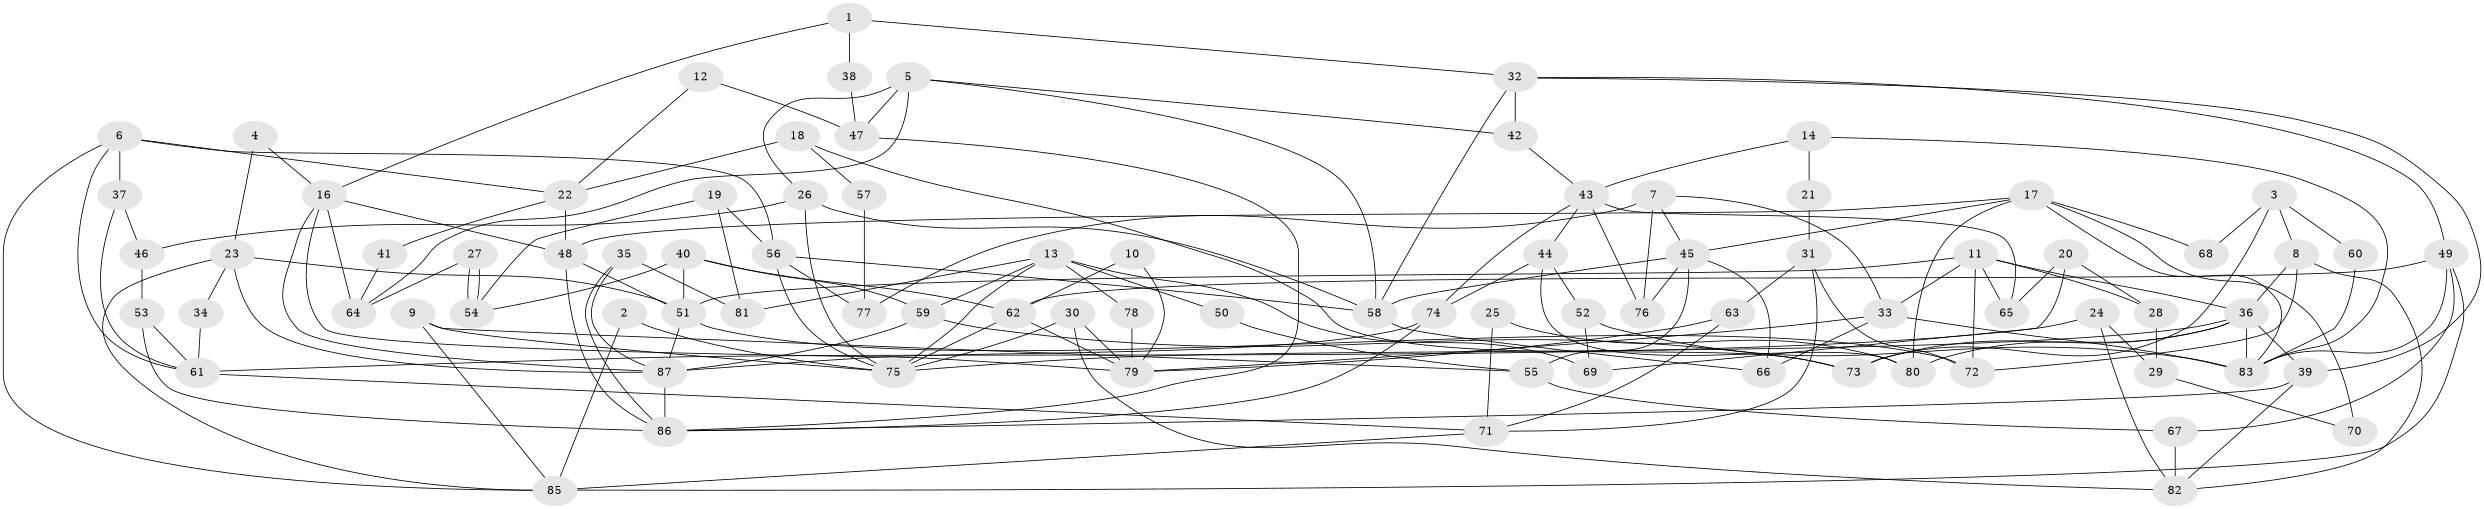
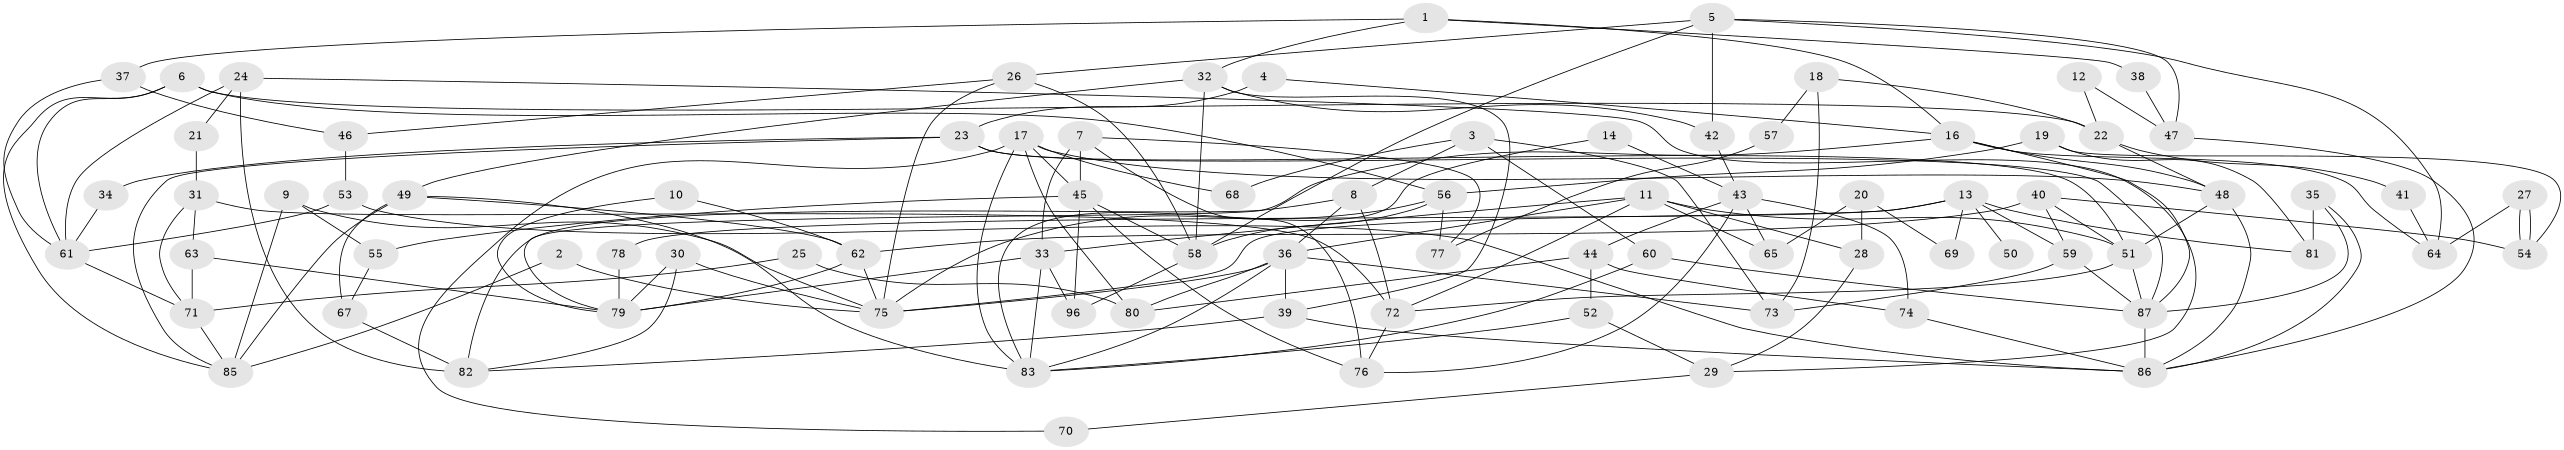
edge "6" -- "37": now "1" -- "37"
edge "14" -- "21": now "24" -- "21"
edge "52" -- "69": now "52" -- "29"
edge "72" -- "76": added
edge "74" -- "87": now "60" -- "87"
edge "50" -- "55": removed
node "66": label "66" -> "96"
